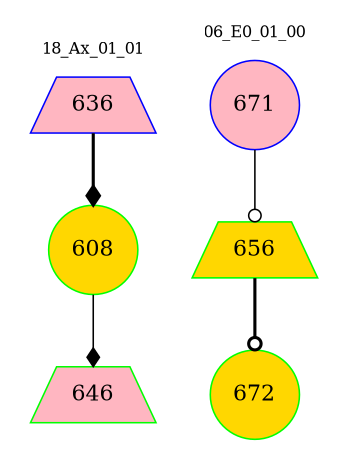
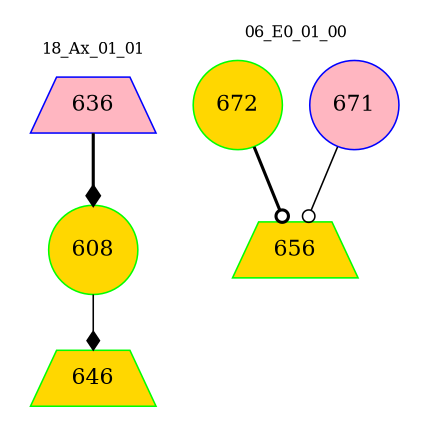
edge "656" -> "672": reversed
node "646": fillcolor lightpink -> gold
